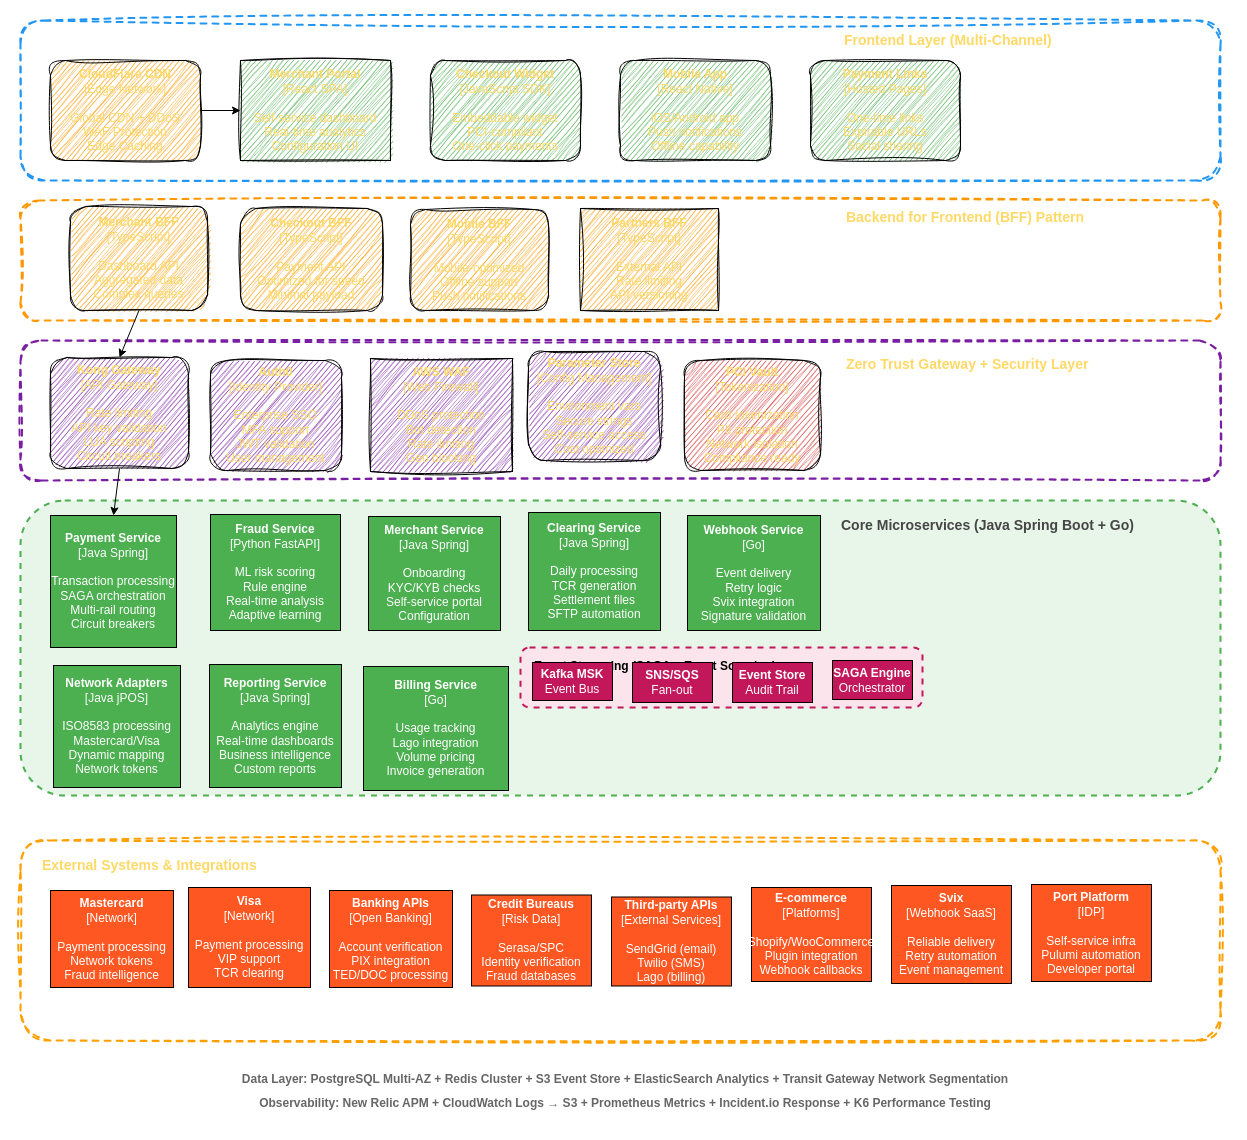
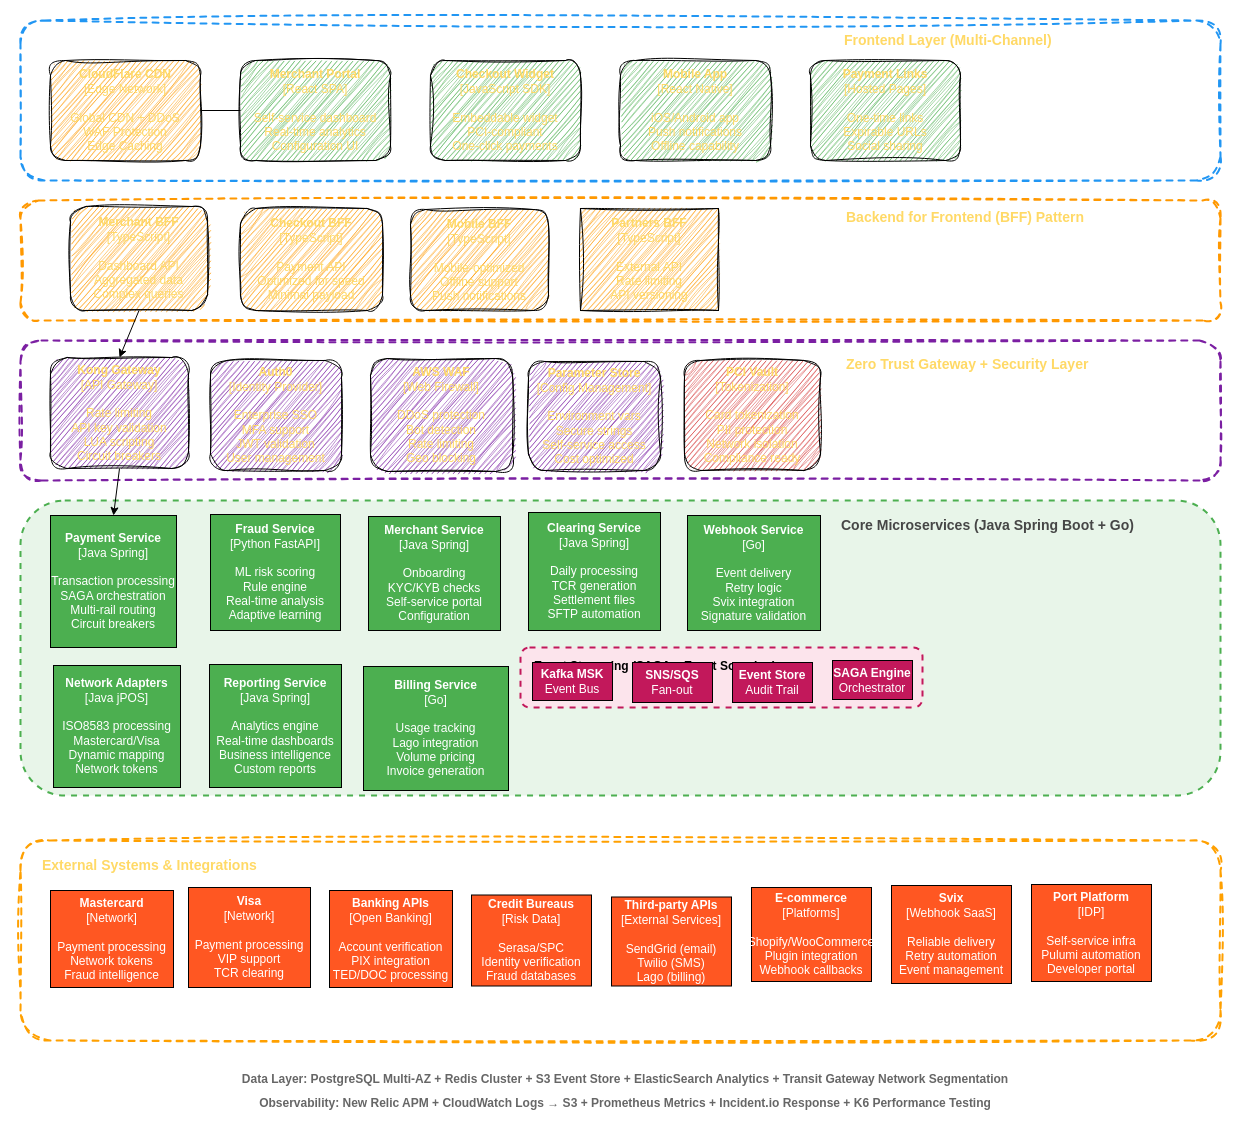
edge "CloudFlare CDN [Edge Network] Global CDN + DDoS WAF Protection Edge Caching" -> "Merchant Portal [React SPA] Self-service dashboard Real-time analytics Configuration UI": arrowhead classic -> none
node "Merchant Portal [React SPA] Self-service dashboard Real-time analytics Configuration UI": shape rectangle -> rounded rectangle
node "Parameter Store [Config Management] Environment vars Secure strings Self-service access Cost optimized": moved (595, 406) -> (595, 416)
node "AWS WAF [Web Firewall] DDoS protection Bot detection Rate limiting Geo blocking": shape rectangle -> rounded rectangle
